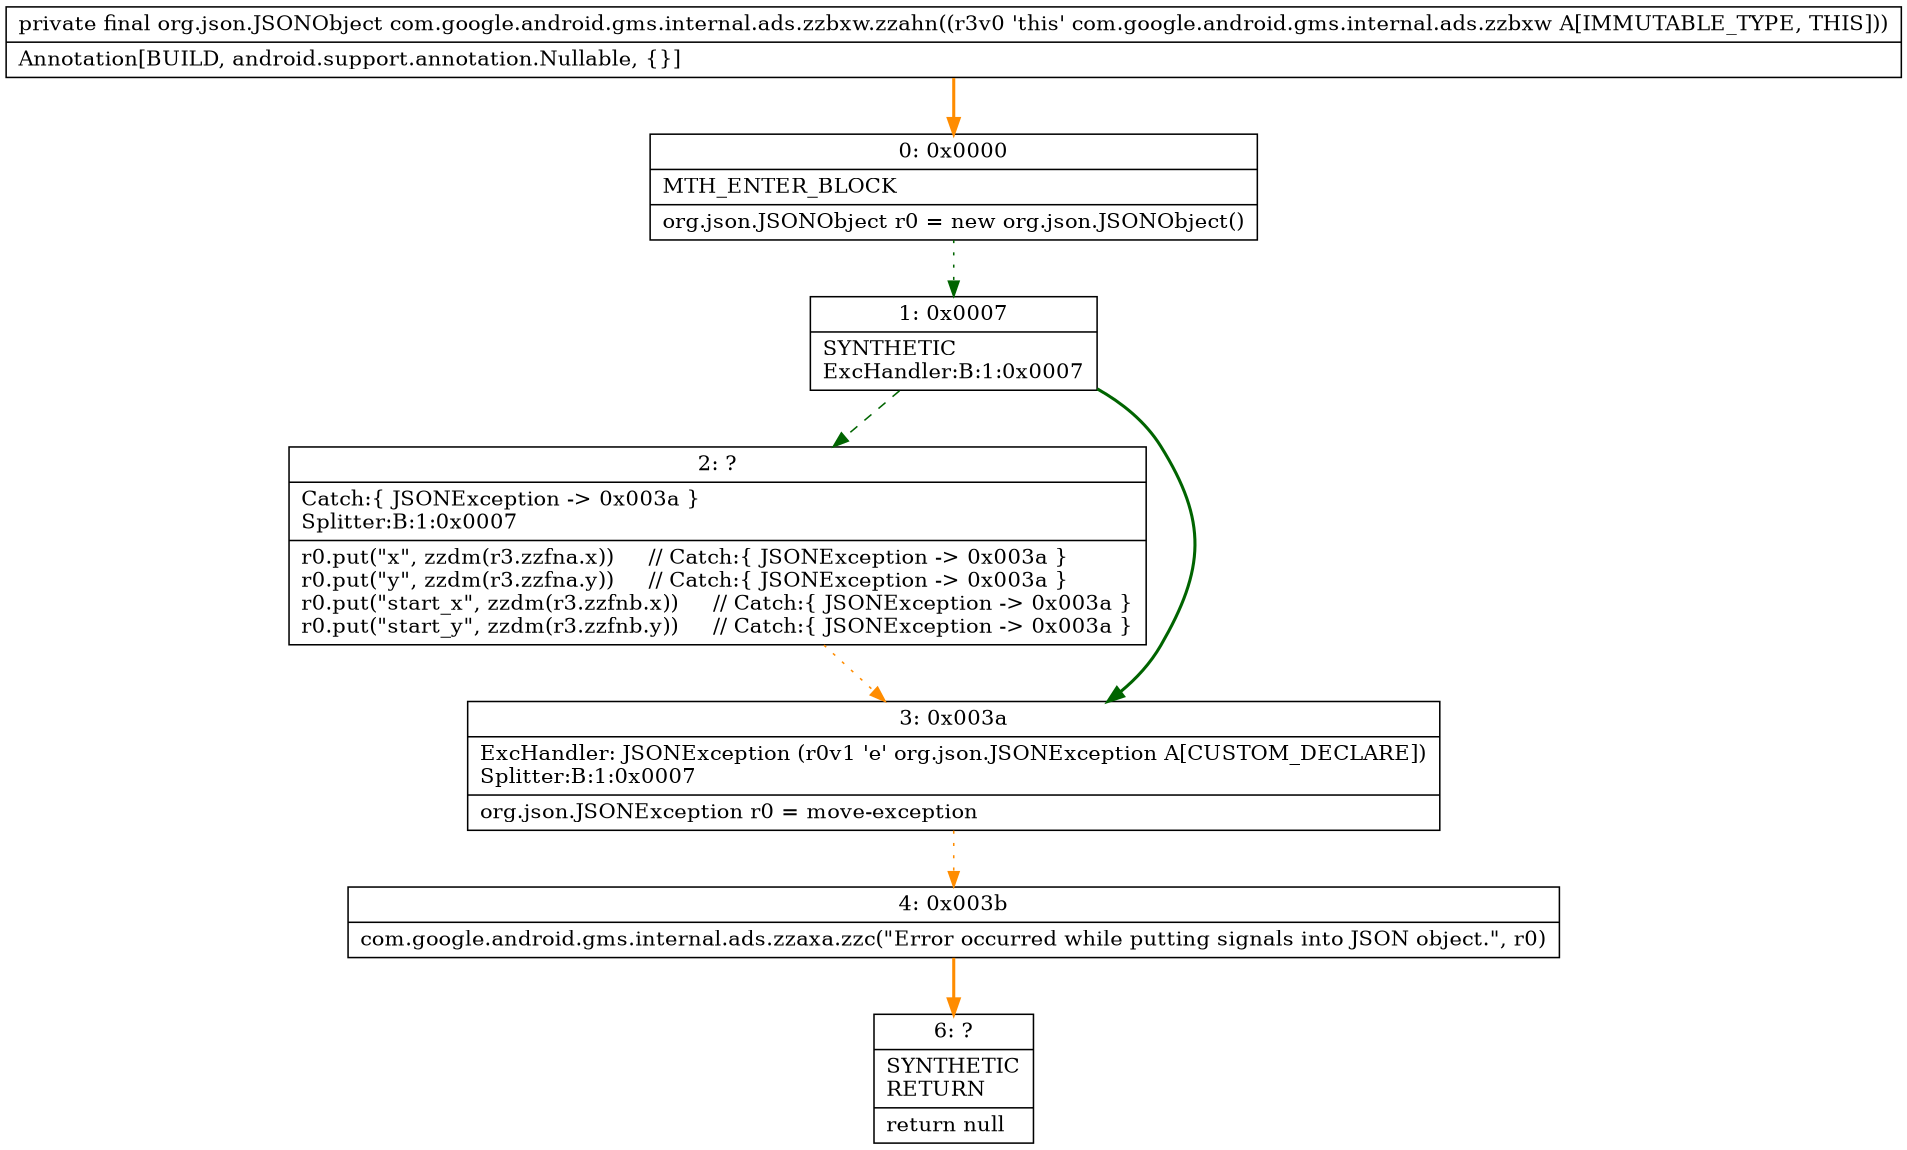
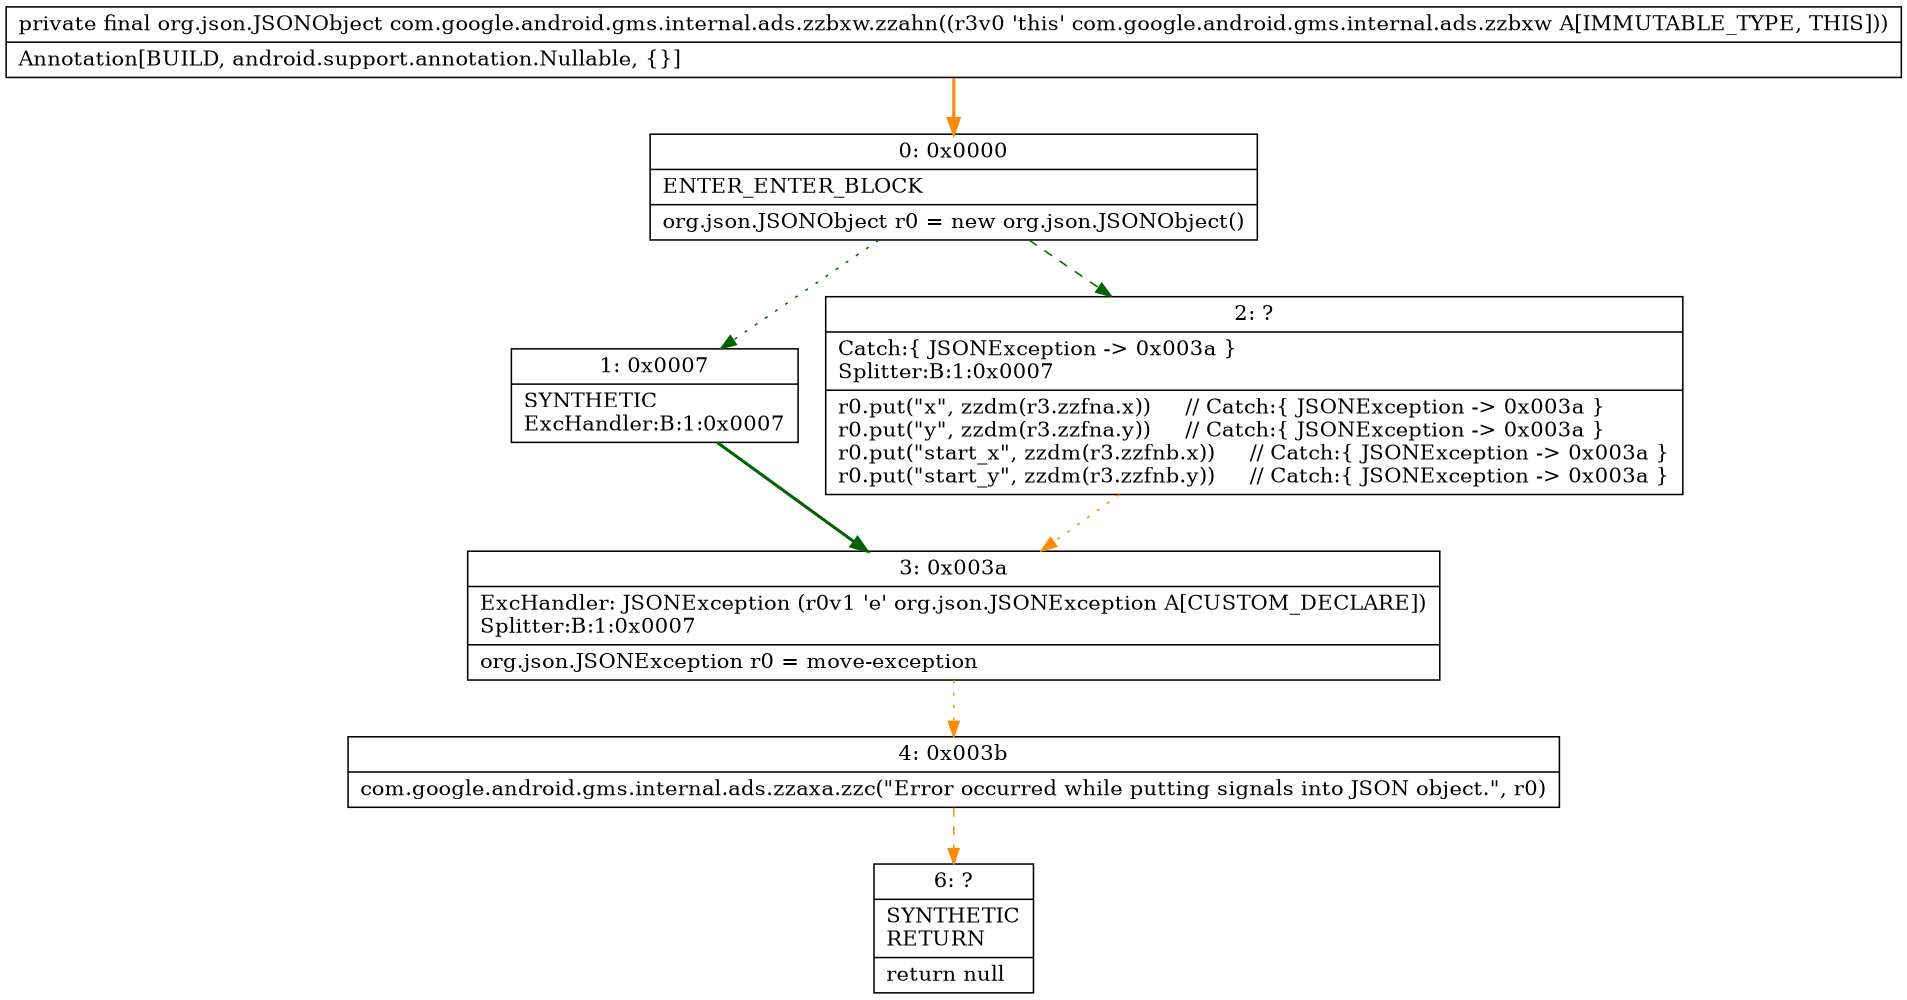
node "0: 0x0000": text "MTH_ENTER_BLOCK" -> "ENTER_ENTER_BLOCK"
edge "1: 0x0007" -> "2: ?": now "0: 0x0000" -> "2: ?"
edge "4: 0x003b" -> "6: ?": style bold -> dashed
